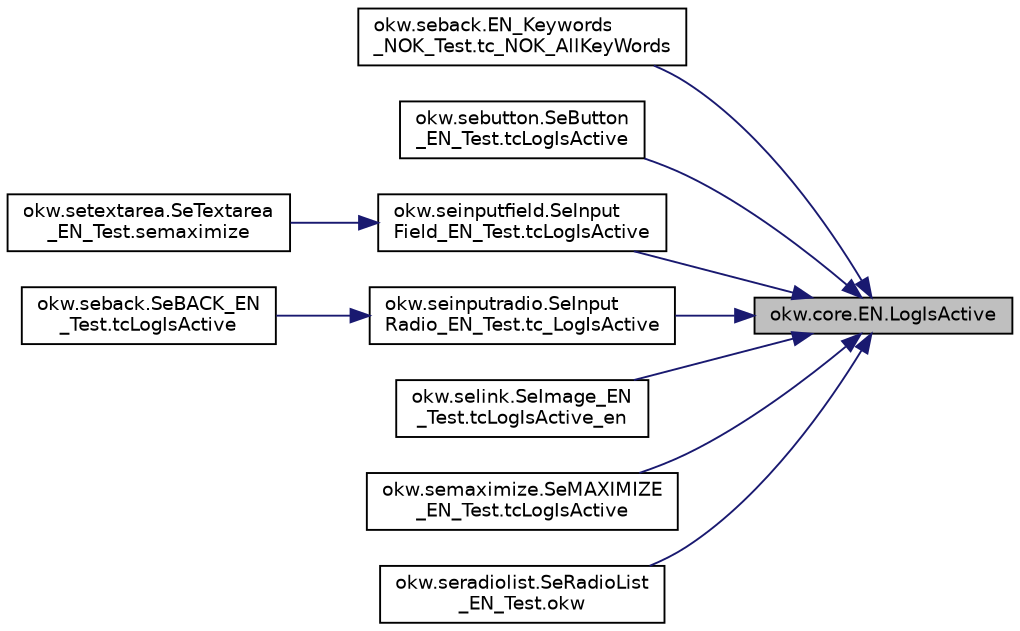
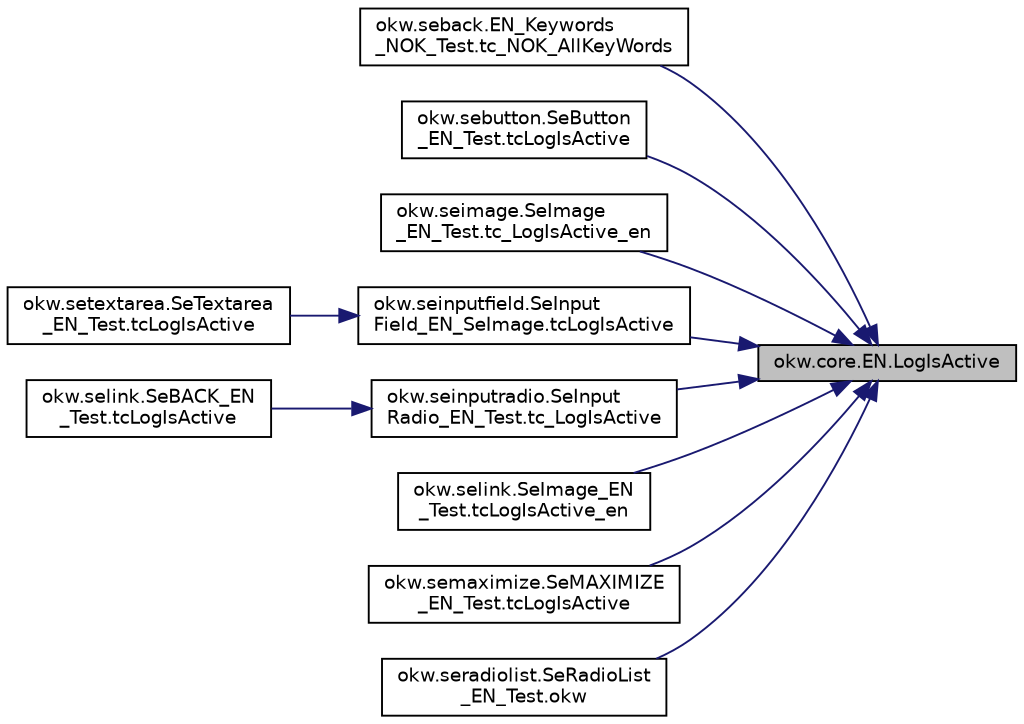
node "okw.setextarea.SeTextarea _EN_Test.semaximize": label "okw.setextarea.SeTextarea _EN_Test.semaximize" -> "okw.setextarea.SeTextarea _EN_Test.tcLogIsActive"
node "okw.seinputfield.SeInput Field_EN_Test.tcLogIsActive": label "okw.seinputfield.SeInput Field_EN_Test.tcLogIsActive" -> "okw.seinputfield.SeInput Field_EN_SeImage.tcLogIsActive"
node "okw.seimage.SeImage _EN_Test.tc_LogIsActive_en": added
node "okw.seback.SeBACK_EN _Test.tcLogIsActive": label "okw.seback.SeBACK_EN _Test.tcLogIsActive" -> "okw.selink.SeBACK_EN _Test.tcLogIsActive"
